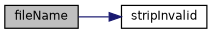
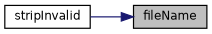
edge "fileName" -> "stripInvalid": reversed
